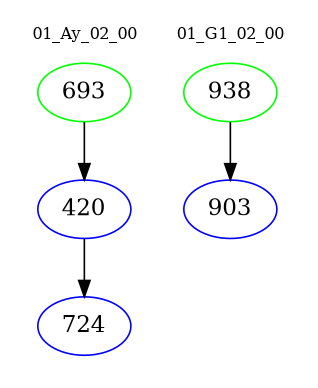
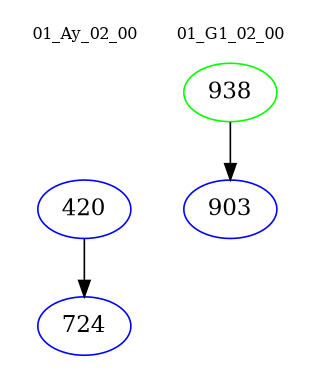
node "693": removed
